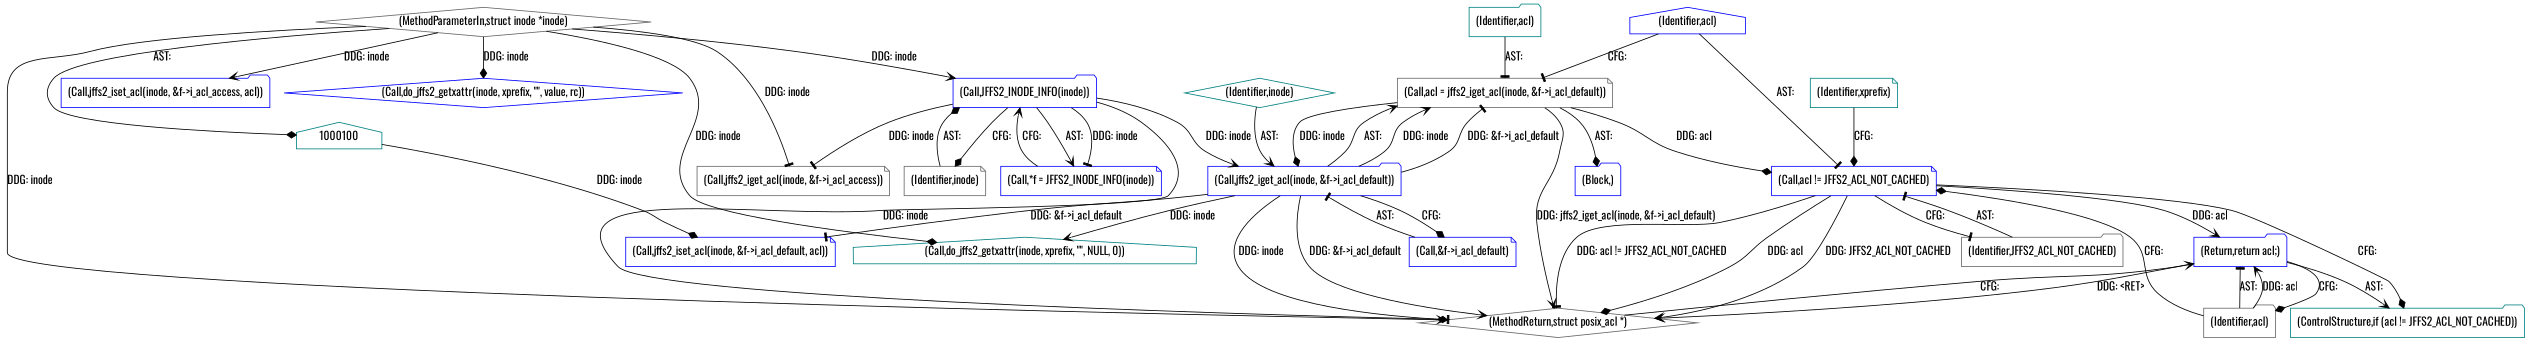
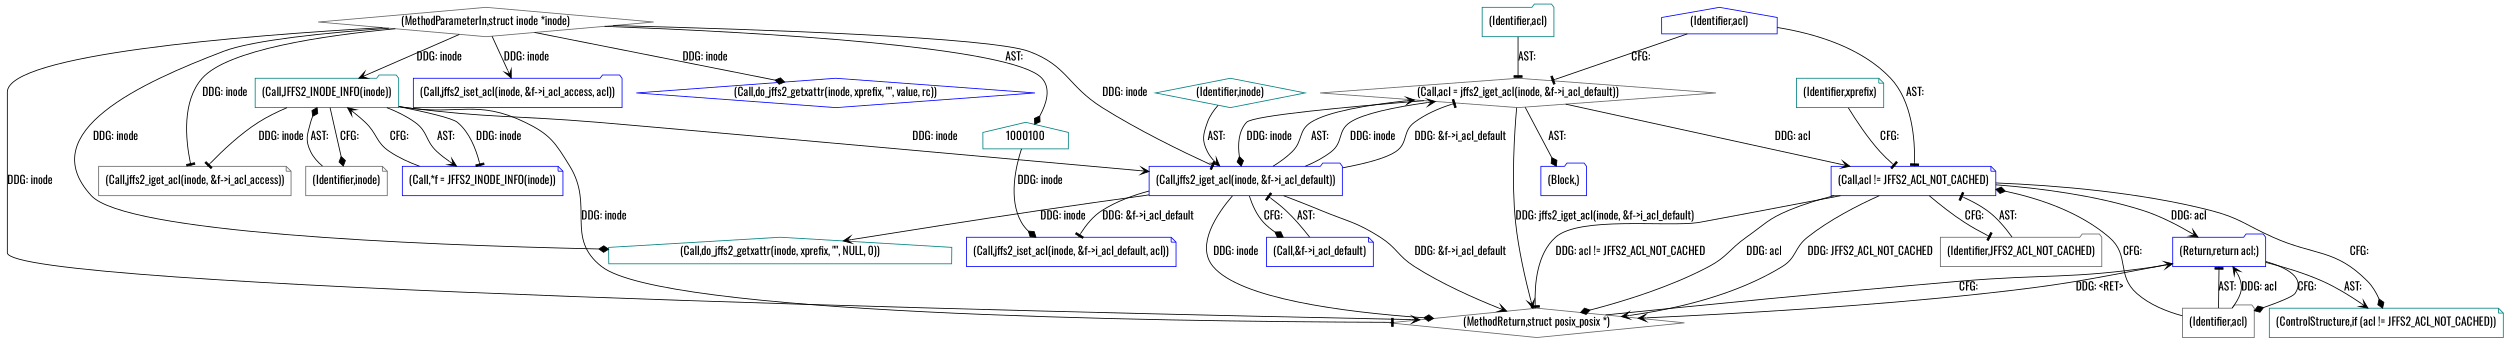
edge "(MethodParameterIn,struct inode *inode)" -> "(Call,jffs2_iget_acl(inode, &f->i_acl_default))": added, label "DDG: inode"
node "(Call,JFFS2_INODE_INFO(inode))": color blue -> teal
node "(Call,acl = jffs2_iget_acl(inode, &f->i_acl_default))": shape note -> diamond
edge "(Identifier,xprefix)" -> "(Call,acl != JFFS2_ACL_NOT_CACHED)": arrowhead diamond -> tee
edge "(Call,acl = jffs2_iget_acl(inode, &f->i_acl_default))" -> "(Call,acl != JFFS2_ACL_NOT_CACHED)": arrowhead diamond -> vee
node "(MethodReturn,struct posix_acl *)": label "(MethodReturn,struct posix_acl *)" -> "(MethodReturn,struct posix_posix *)"
node "(ControlStructure,if (acl != JFFS2_ACL_NOT_CACHED))": shape folder -> note
